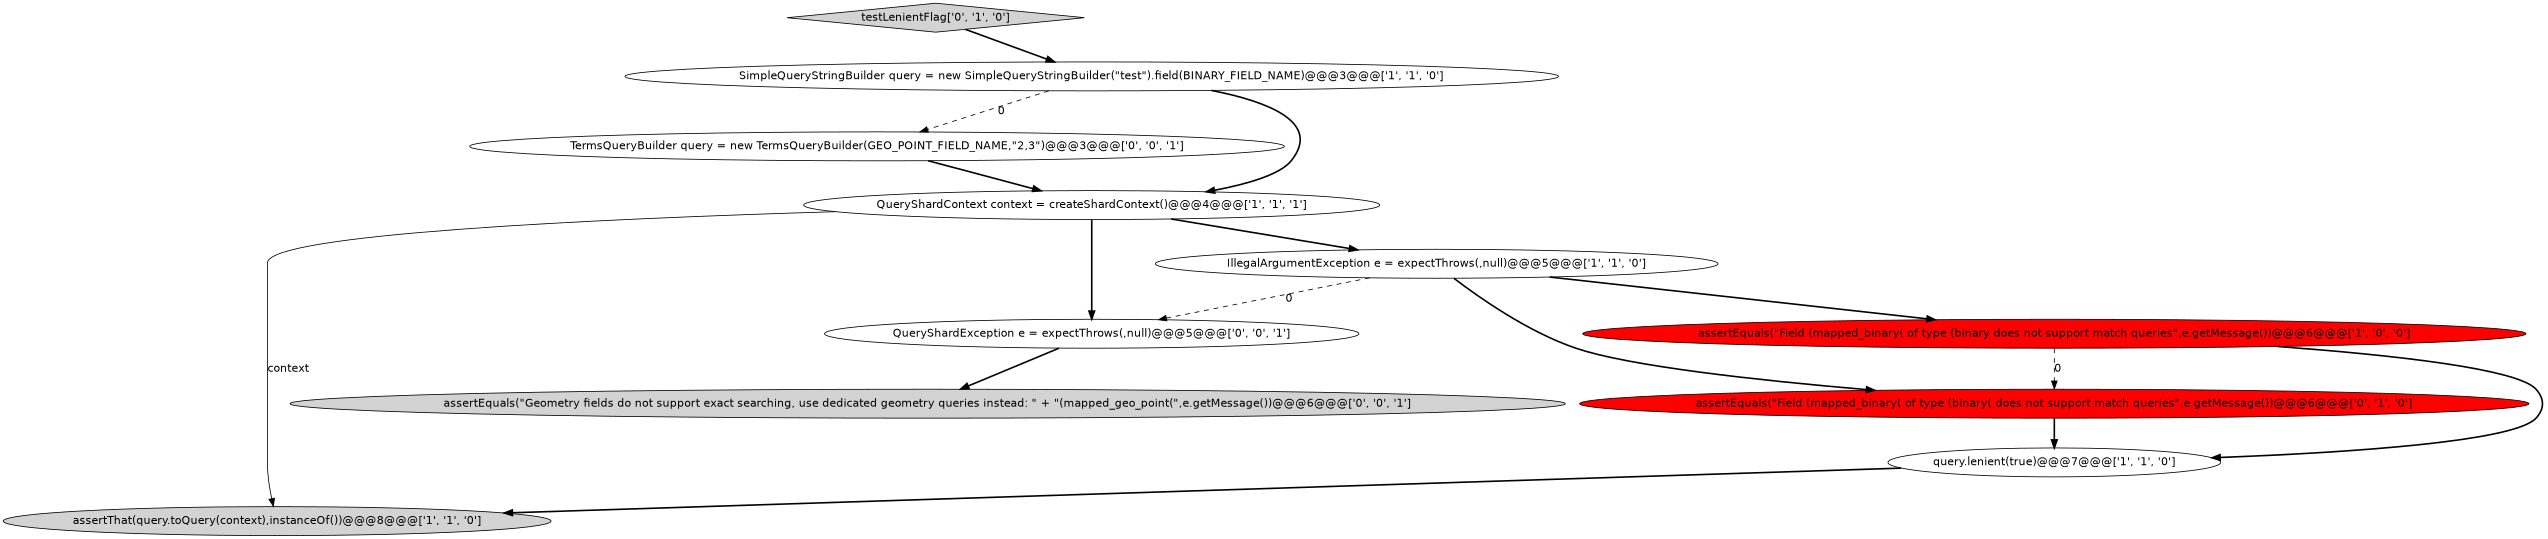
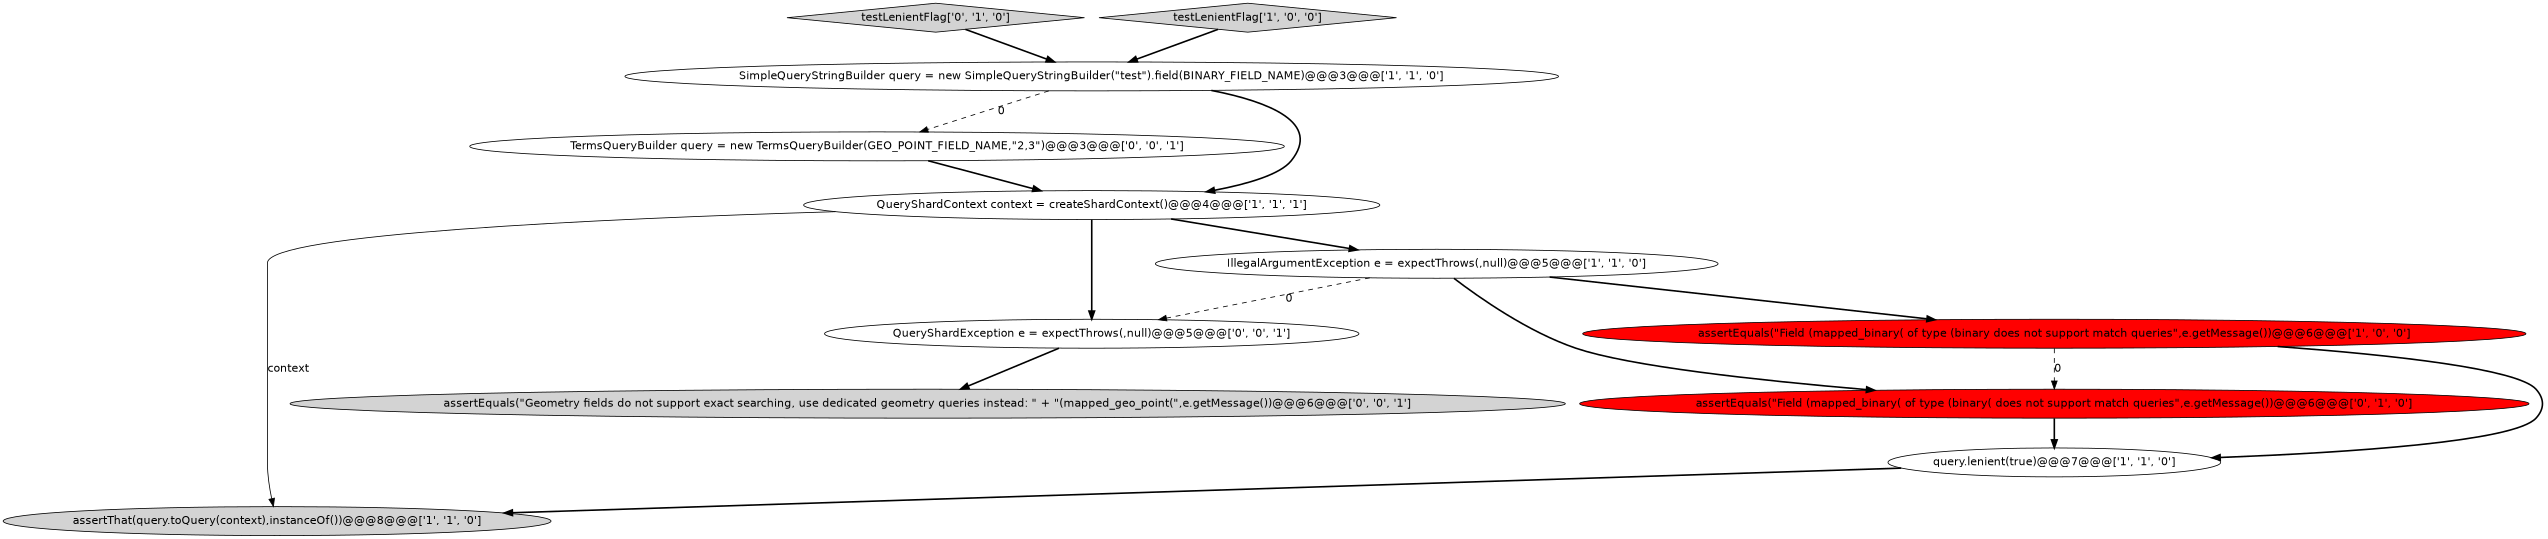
node "testLenientFlag['1', '0', '0']": added
